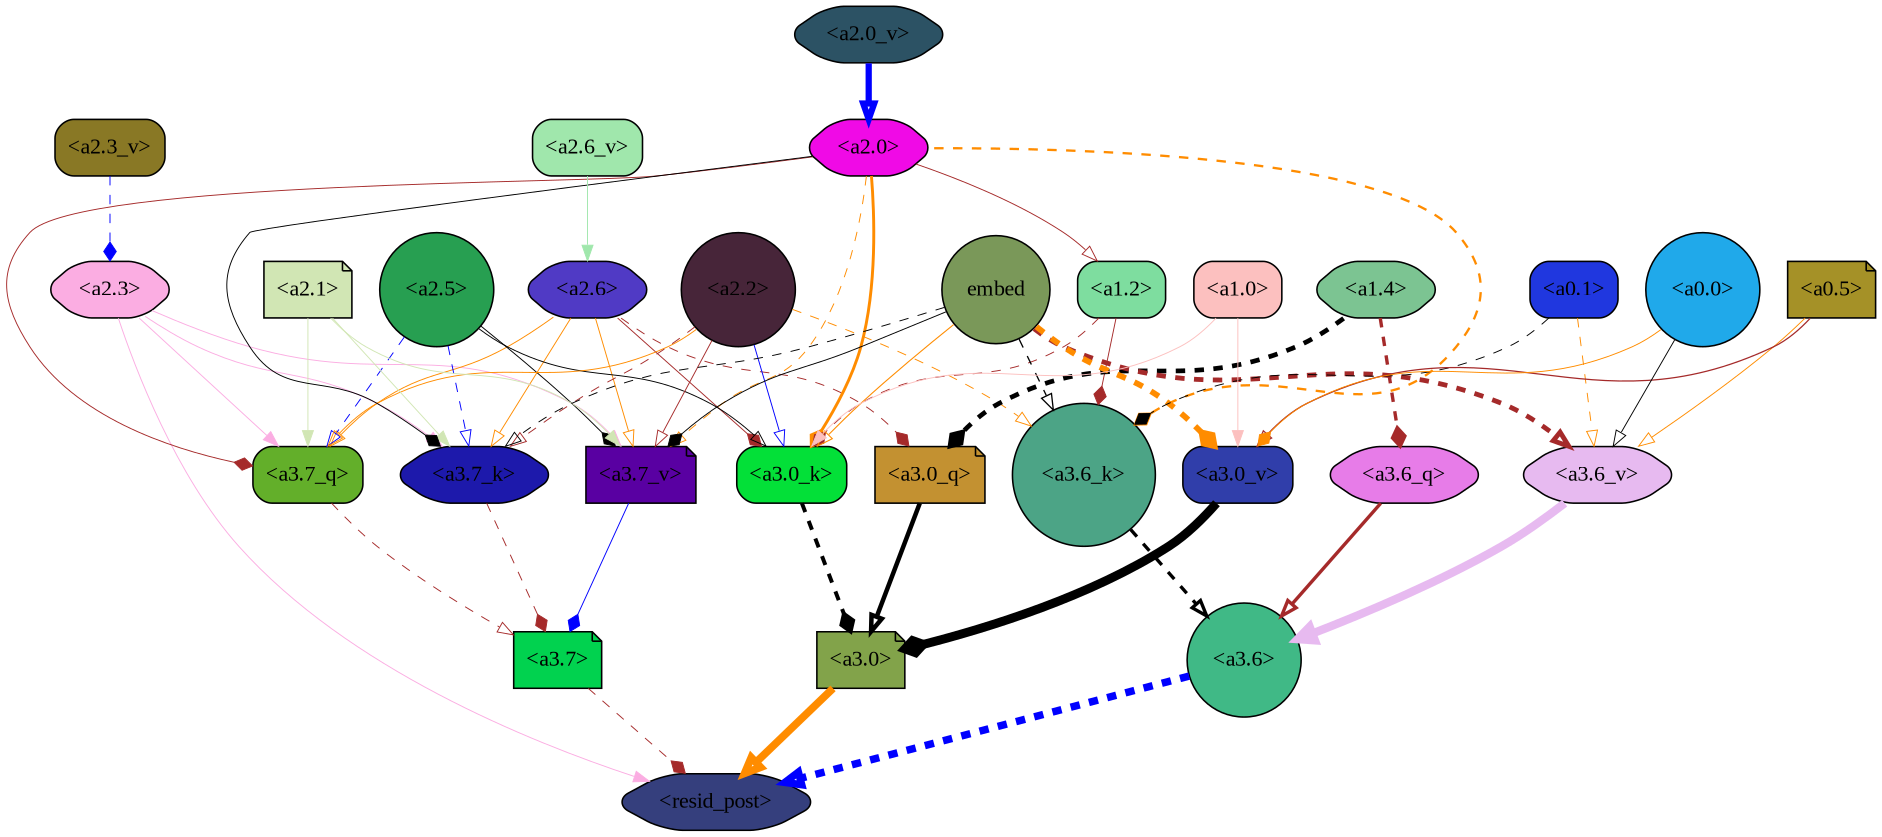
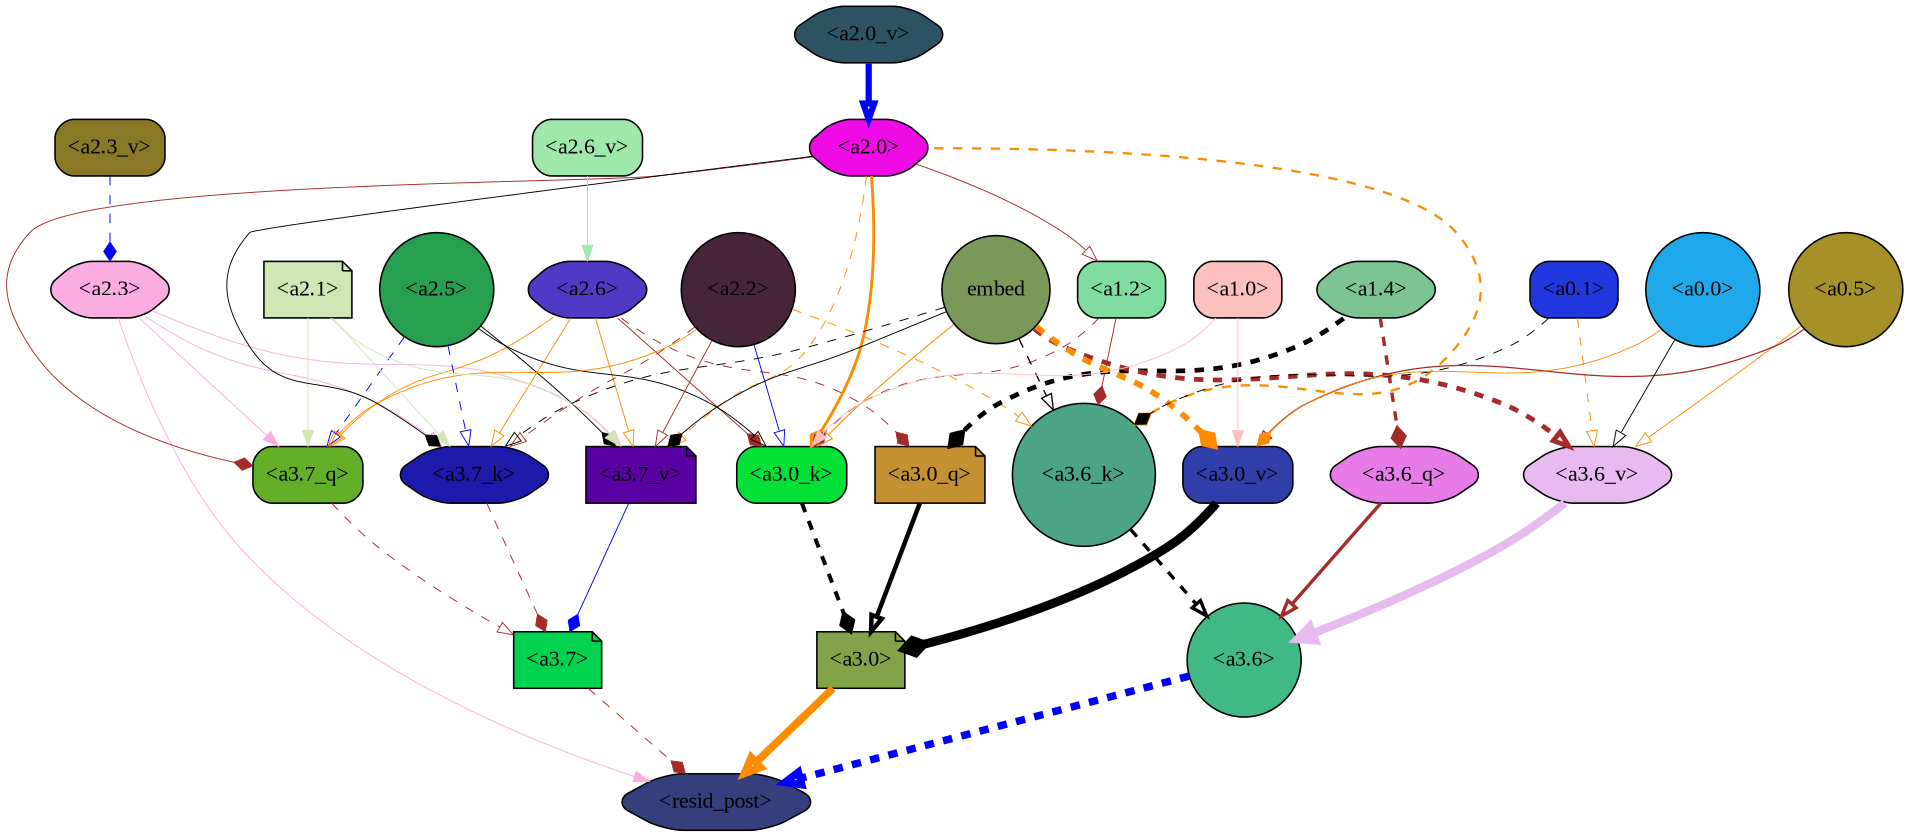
node "<a0.5>": shape note -> circle
